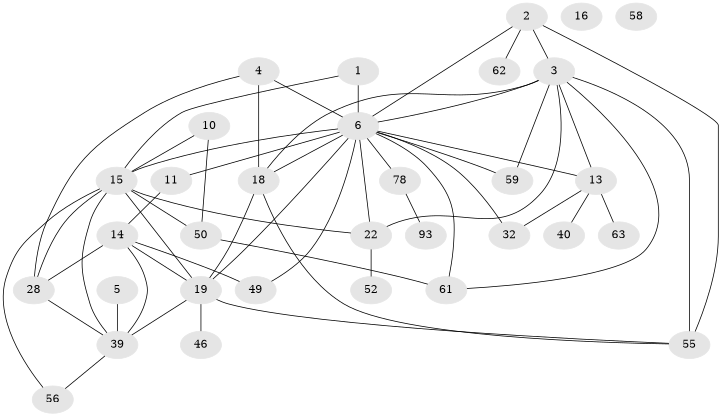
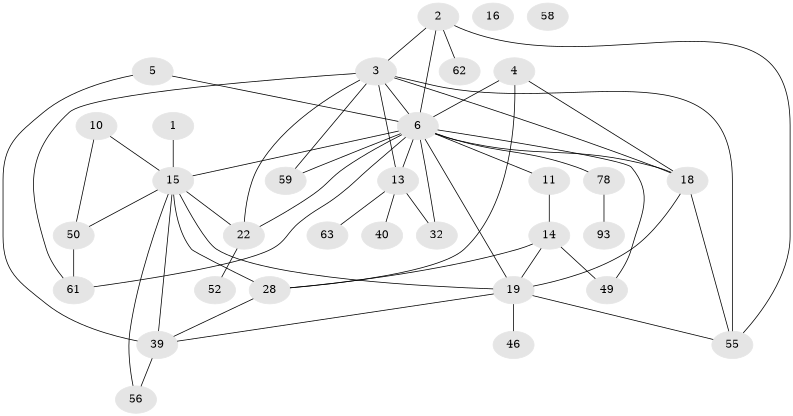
edge "1" -- "6": now "5" -- "6"
edge "14" -- "39": removed
